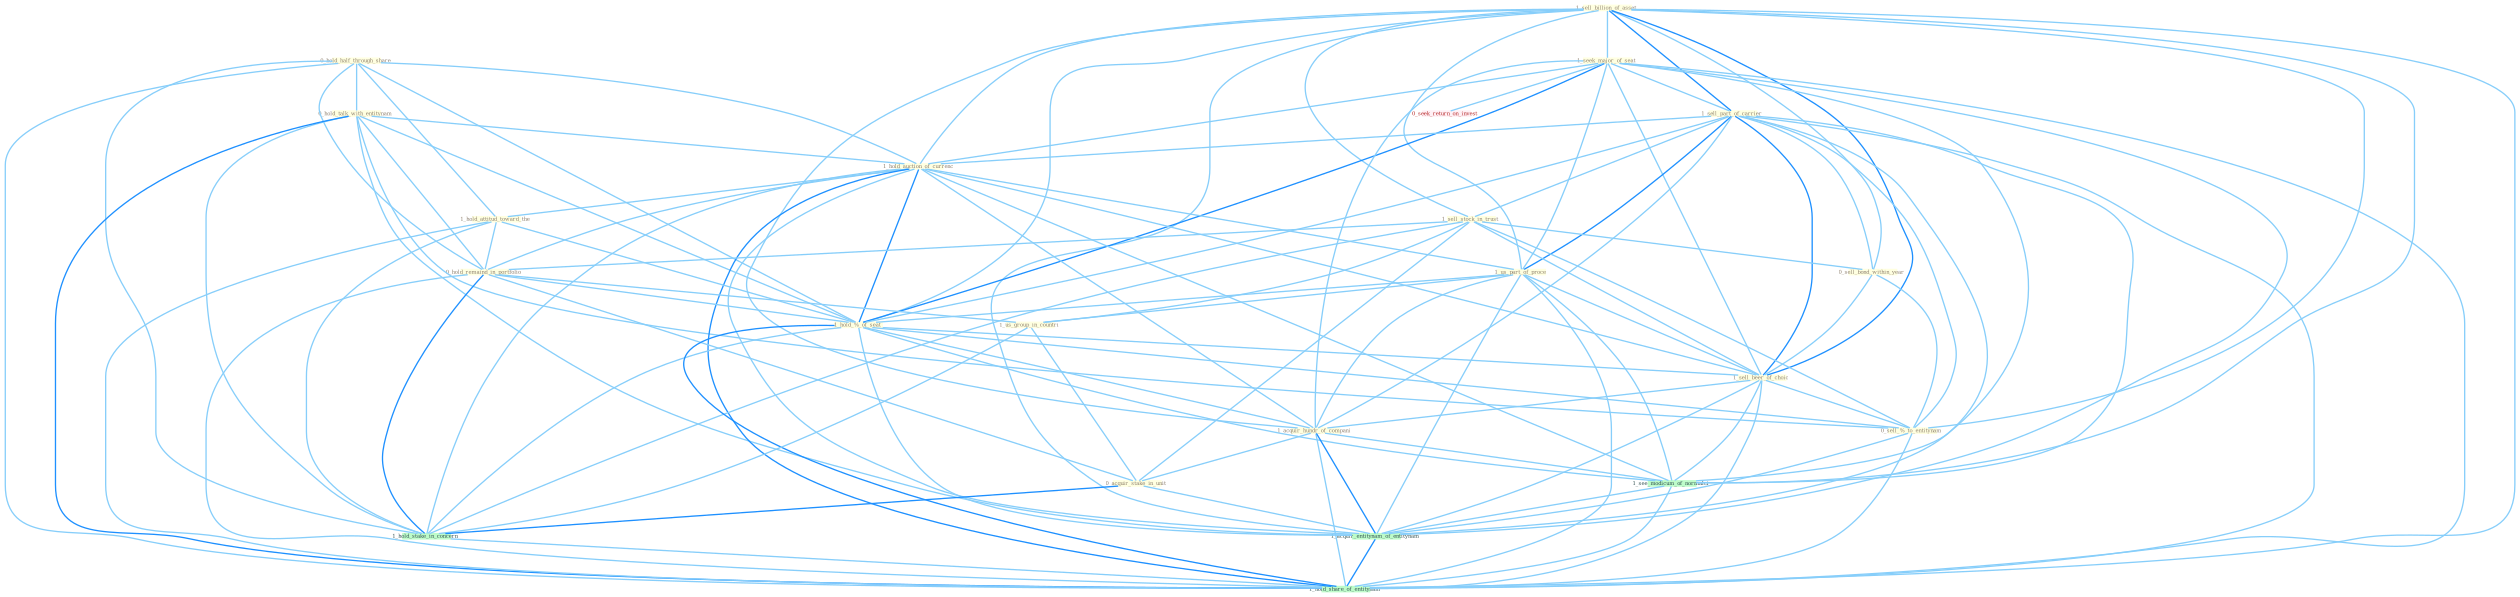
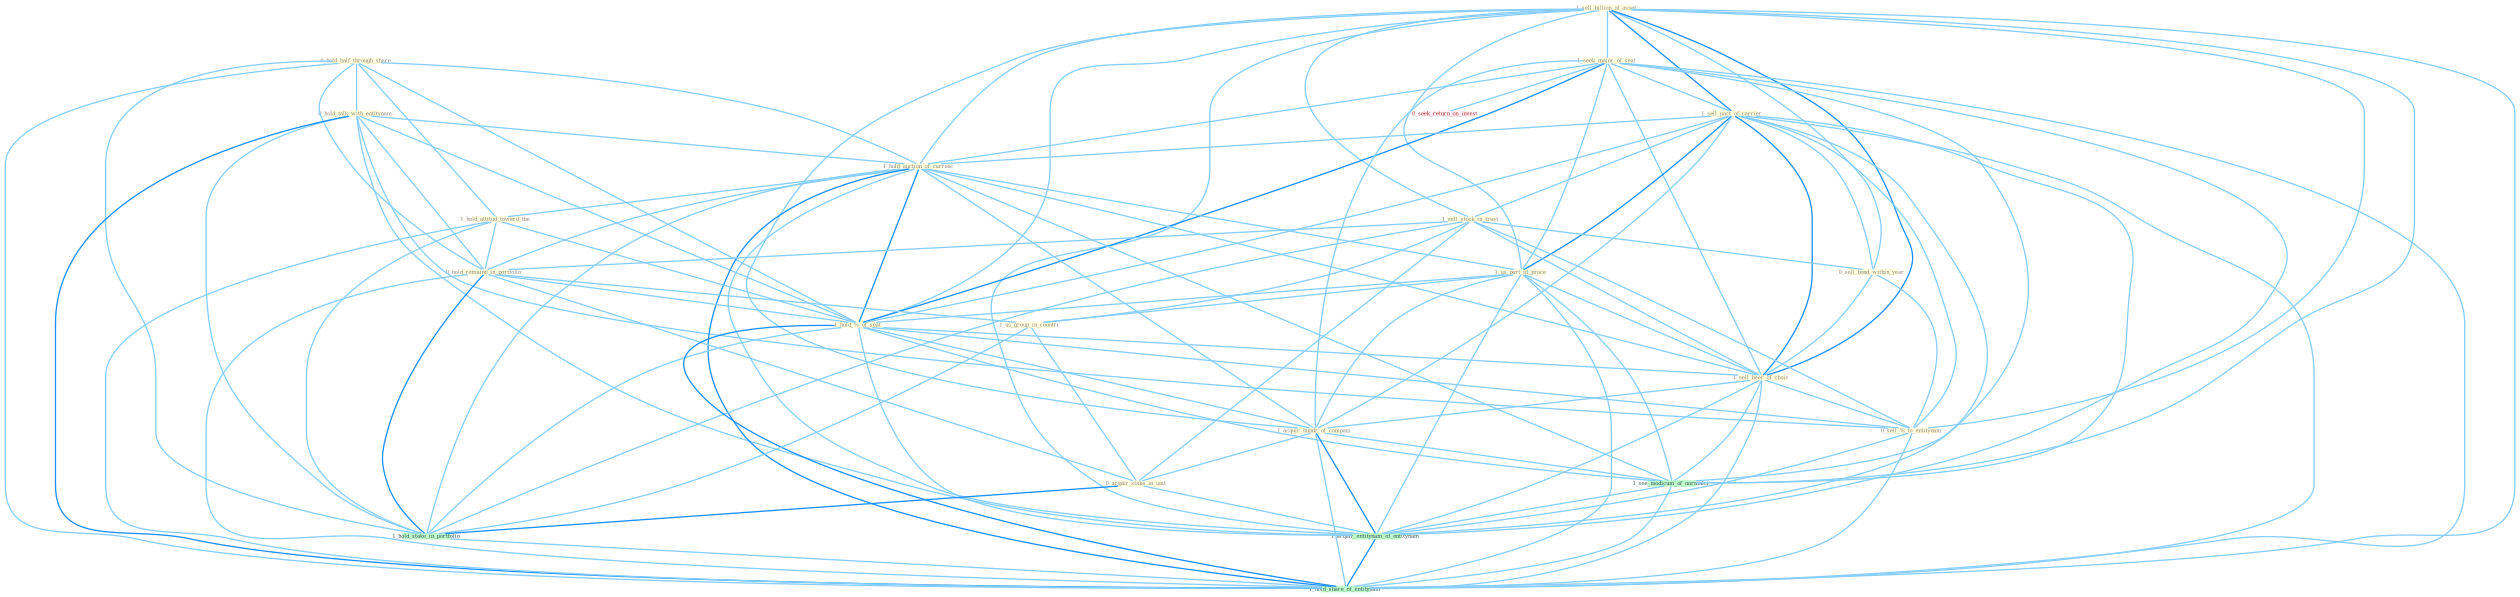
node "1_hold_stake_in_concern": label "1_hold_stake_in_concern" -> "1_hold_stake_in_portfolio"
